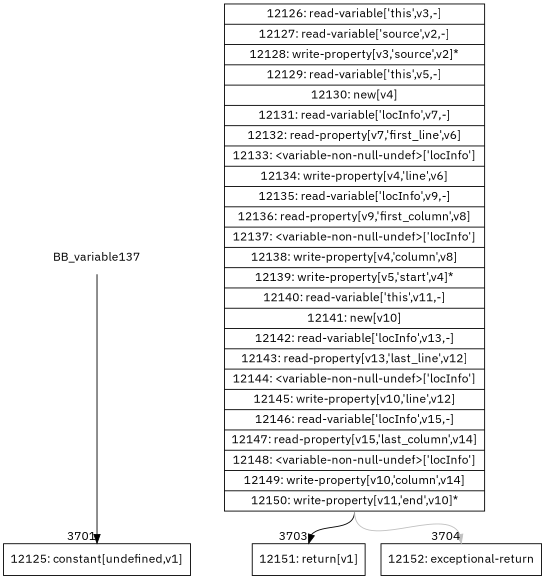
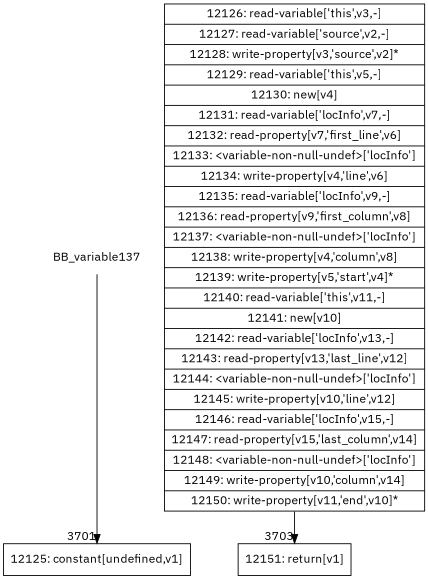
node "12152: exceptional-return": removed
